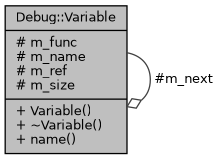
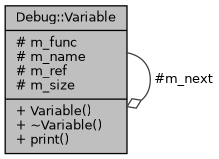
node "Debug::Variable": text "+ name()" -> "+ print()"
